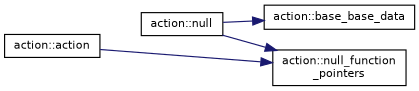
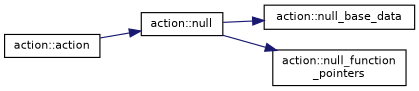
node "action::base_base_data": label "action::base_base_data" -> "action::null_base_data"
edge "action::action" -> "action::null_function _pointers": now "action::action" -> "action::null"
